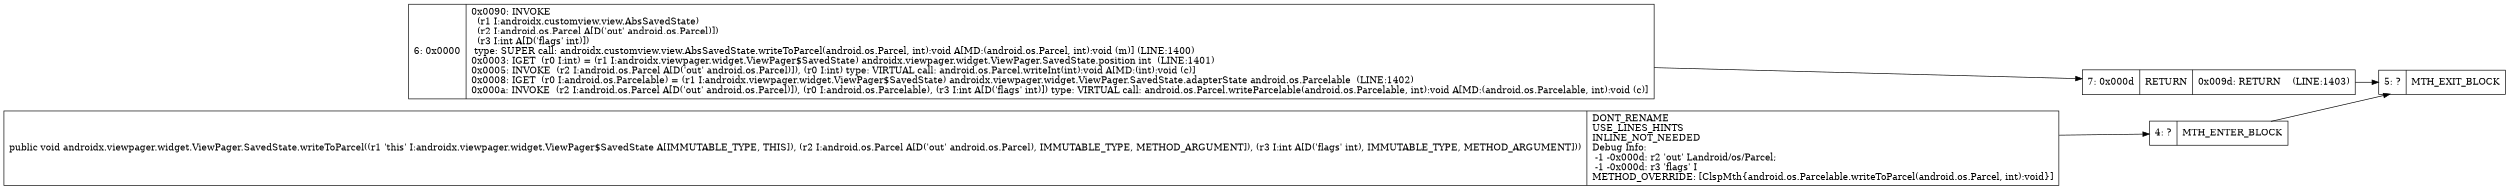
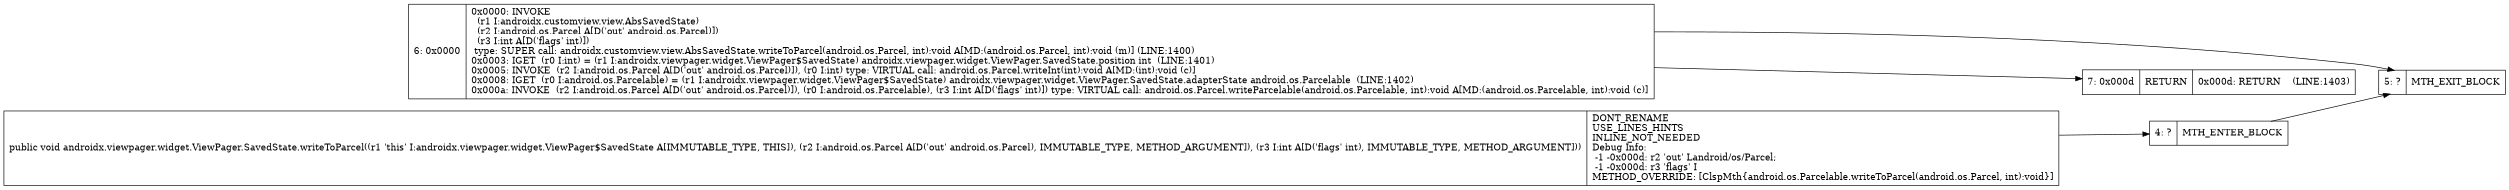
node "6: 0x0000": text "0x0090: INVOKE" -> "0x0000: INVOKE"
node "7: 0x000d": text "0x009d: RETURN    (LINE:1403)" -> "0x000d: RETURN    (LINE:1403)"
edge "7: 0x000d" -> "5: ?": now "6: 0x0000" -> "5: ?"
